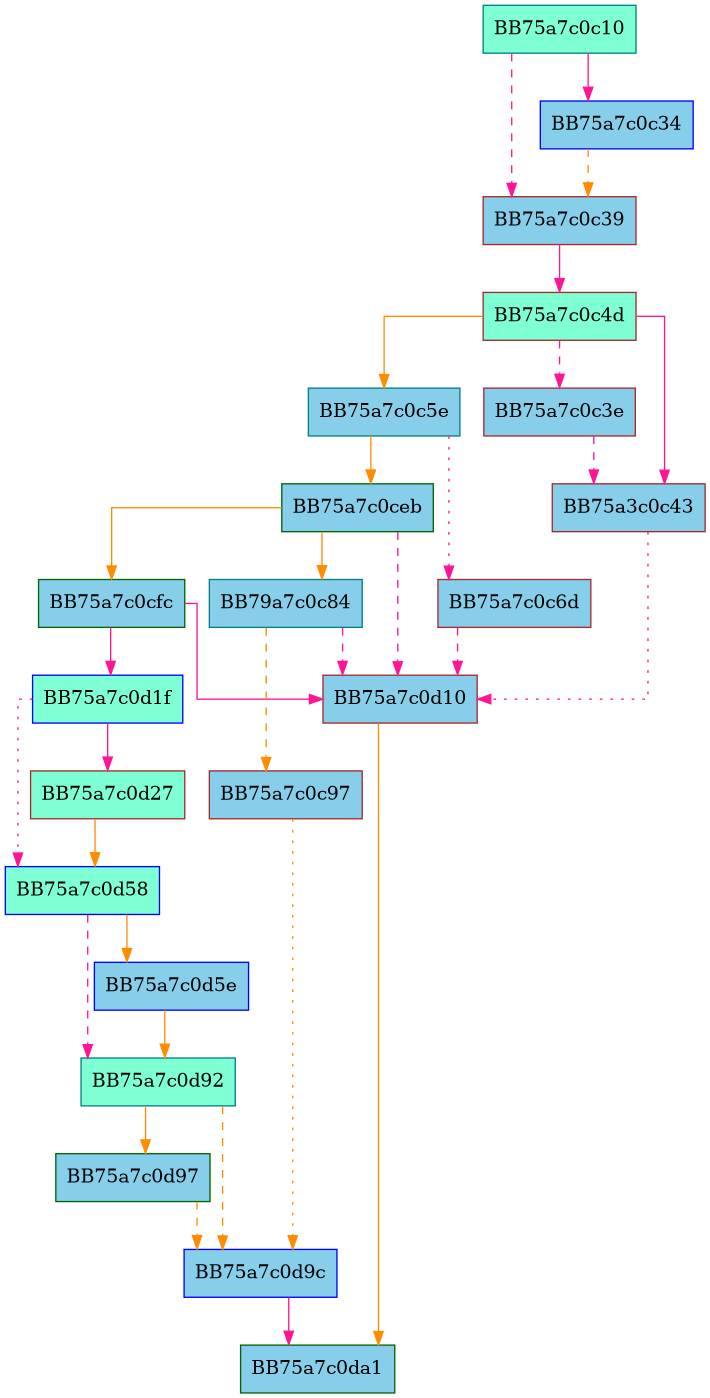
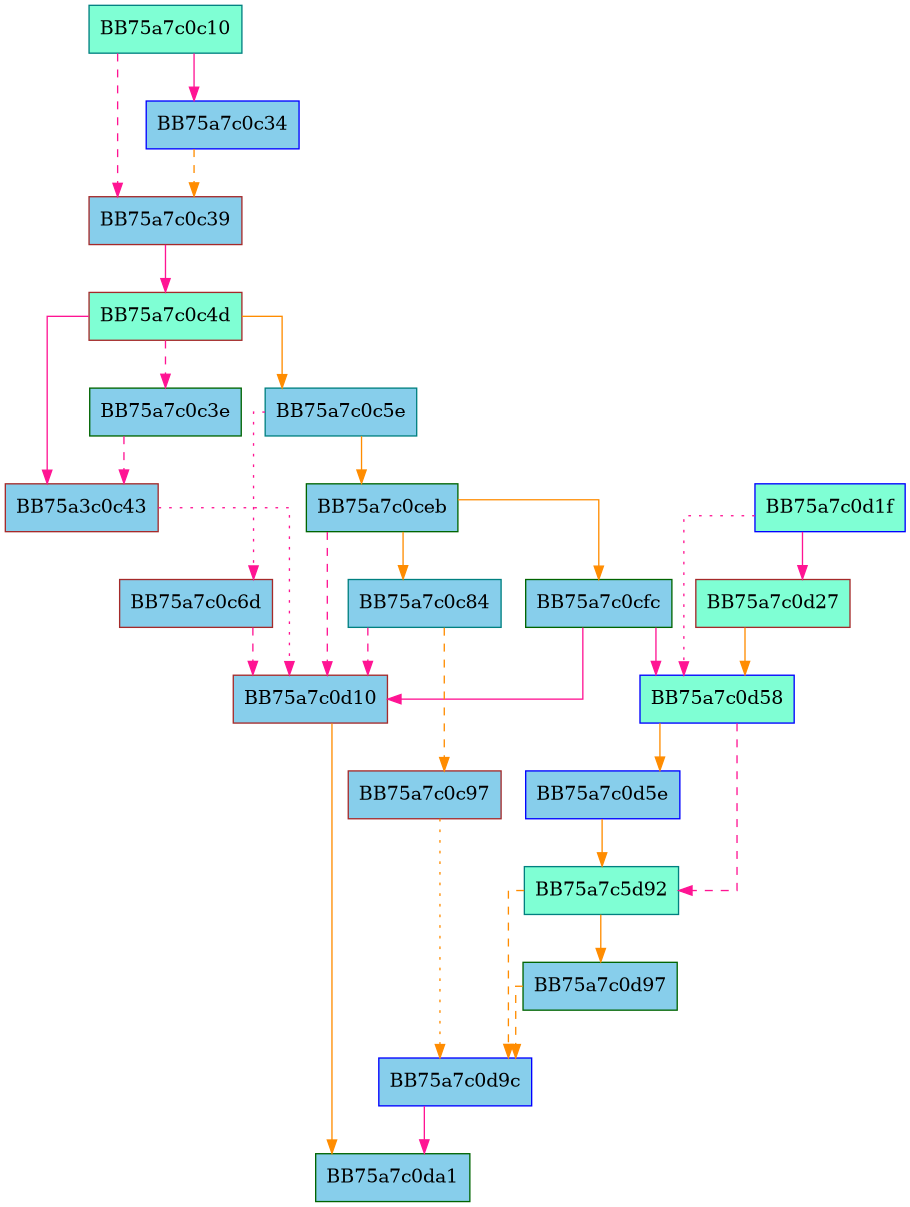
node "BB75a7c0c3e": color brown -> darkgreen
node "BB79a7c0c84": label "BB79a7c0c84" -> "BB75a7c0c84"
edge "BB75a7c0cfc" -> "BB75a7c0d1f": now "BB75a7c0cfc" -> "BB75a7c0d58"
node "BB75a7c0d92": label "BB75a7c0d92" -> "BB75a7c5d92"
